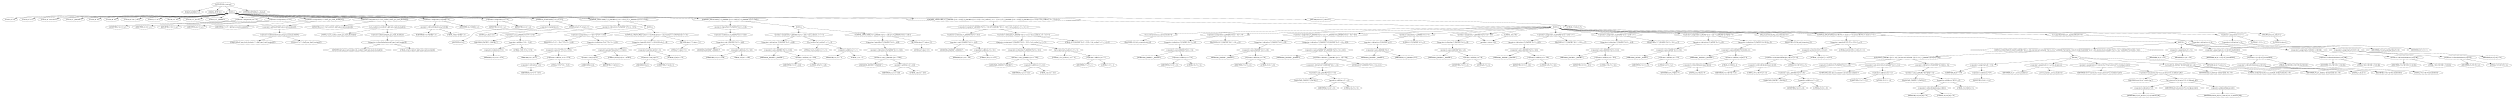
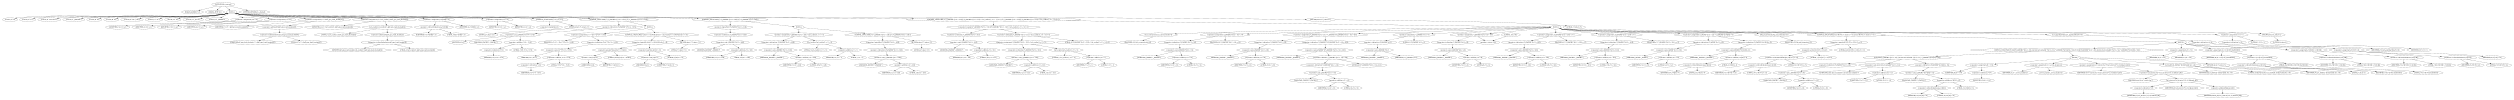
edge "(<operator>.logicalNot,!v2)" -> "(IDENTIFIER,v2,!v2)": now "(<operator>.cast,(_DWORD *)(*v14 + 1576))" -> "(IDENTIFIER,v2,!v2)"
